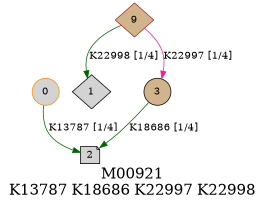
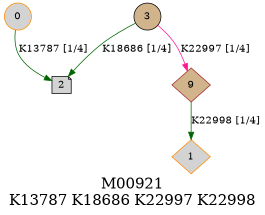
edge "9" -> "3": reversed
node "1": color black -> darkorange
